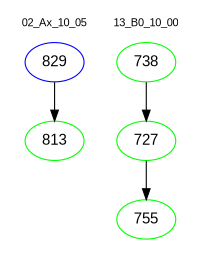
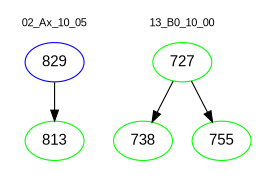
edge "738" -> "727": reversed
